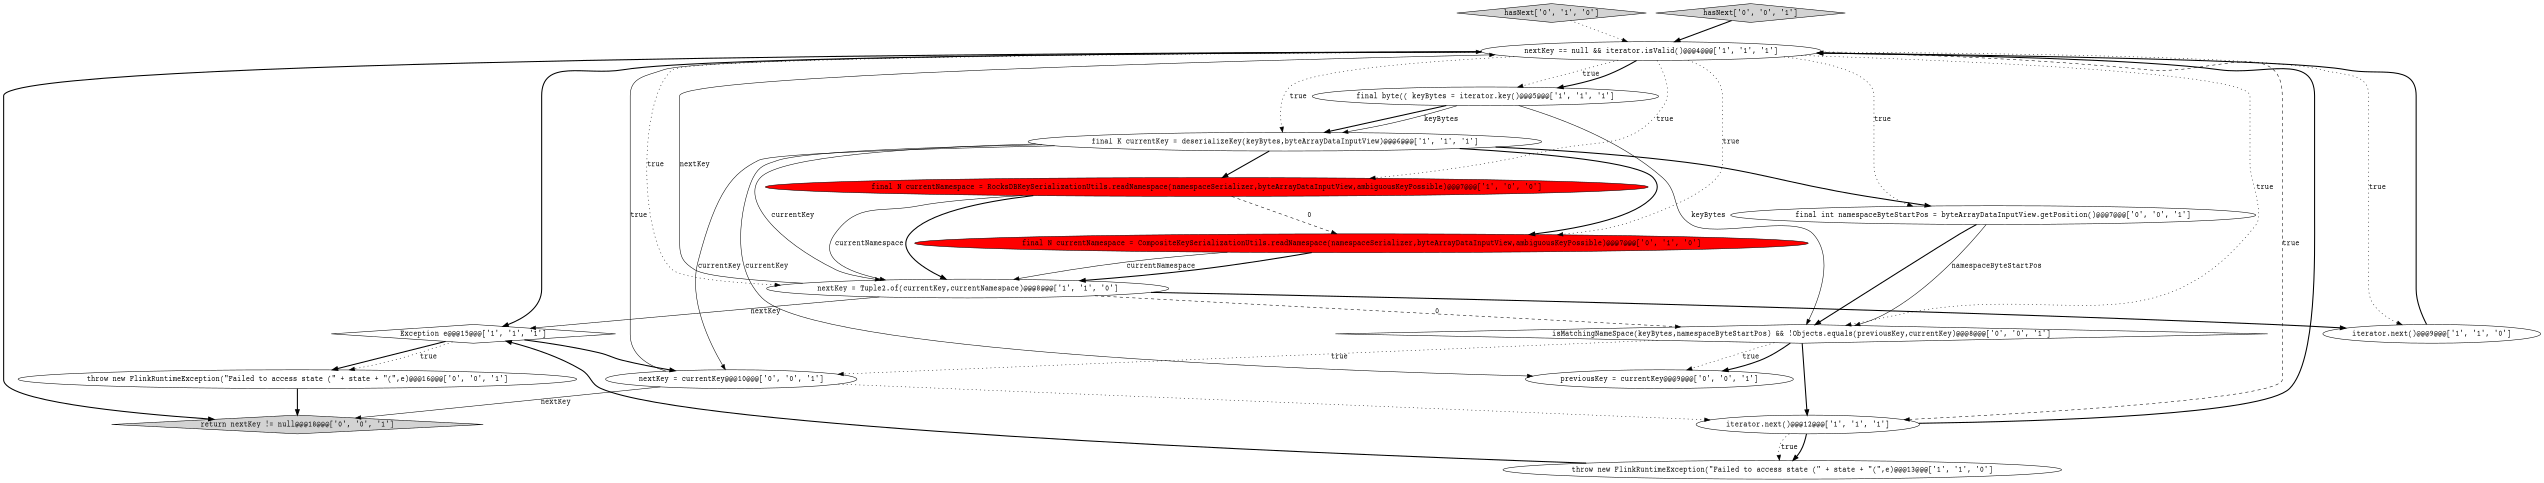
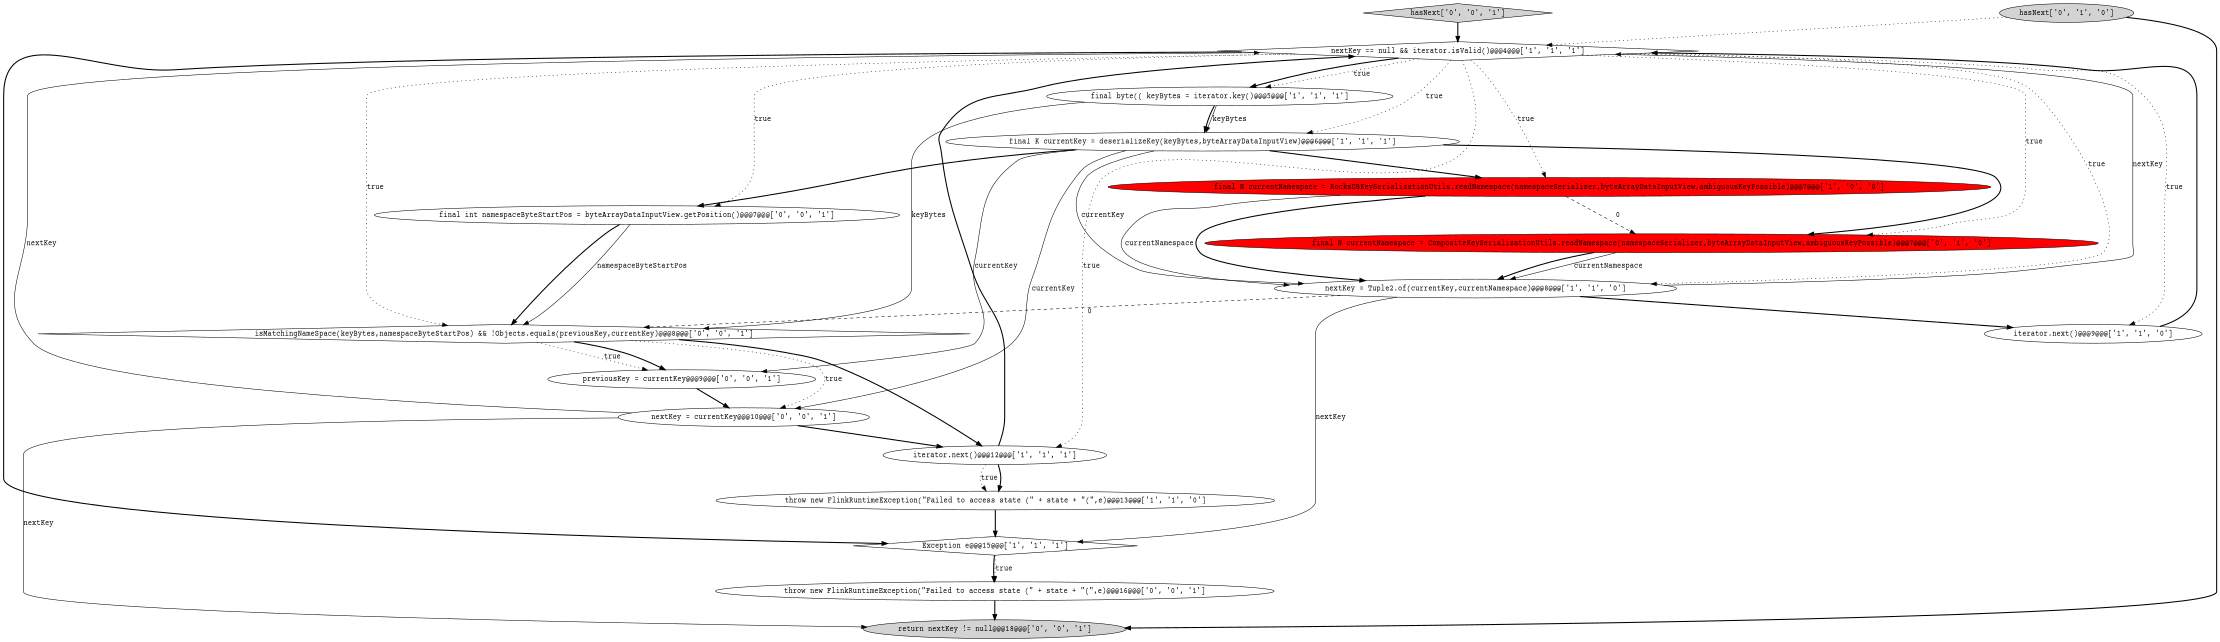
node "hasNext['0', '1', '0']": shape diamond -> ellipse
node "nextKey == null && iterator.isValid()@@@4@@@['1', '1', '1']": shape ellipse -> diamond
edge "nextKey == null && iterator.isValid()@@@4@@@['1', '1', '1']" -> "return nextKey != null@@@18@@@['0', '0', '1']": now "hasNext['0', '1', '0']" -> "return nextKey != null@@@18@@@['0', '0', '1']"
edge "nextKey == null && iterator.isValid()@@@4@@@['1', '1', '1']" -> "iterator.next()@@@12@@@['1', '1', '1']": style dashed -> dotted
edge "nextKey = currentKey@@@10@@@['0', '0', '1']" -> "nextKey == null && iterator.isValid()@@@4@@@['1', '1', '1']": label "true" -> "nextKey"
edge "Exception e@@@15@@@['1', '1', '1']" -> "nextKey = currentKey@@@10@@@['0', '0', '1']": now "previousKey = currentKey@@@9@@@['0', '0', '1']" -> "nextKey = currentKey@@@10@@@['0', '0', '1']"
edge "nextKey = currentKey@@@10@@@['0', '0', '1']" -> "iterator.next()@@@12@@@['1', '1', '1']": style dotted -> bold
node "return nextKey != null@@@18@@@['0', '0', '1']": shape diamond -> ellipse
